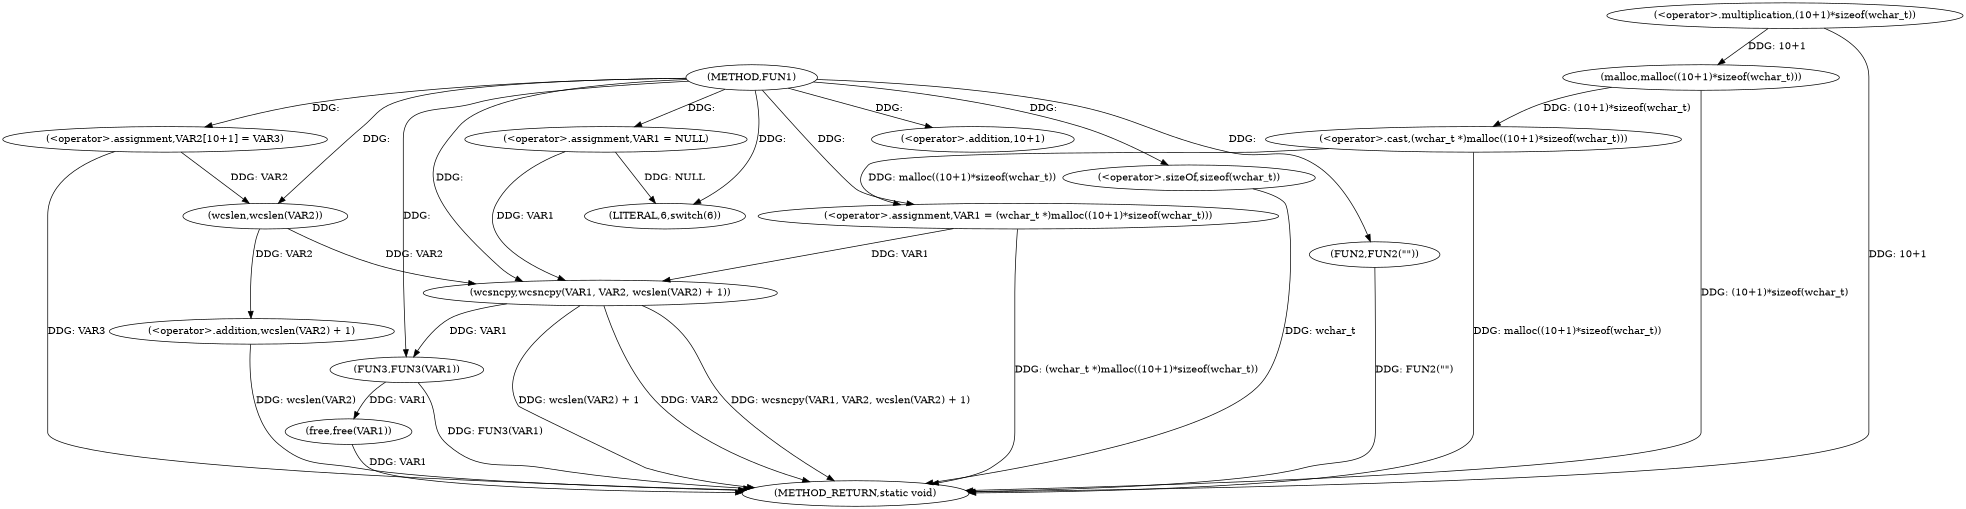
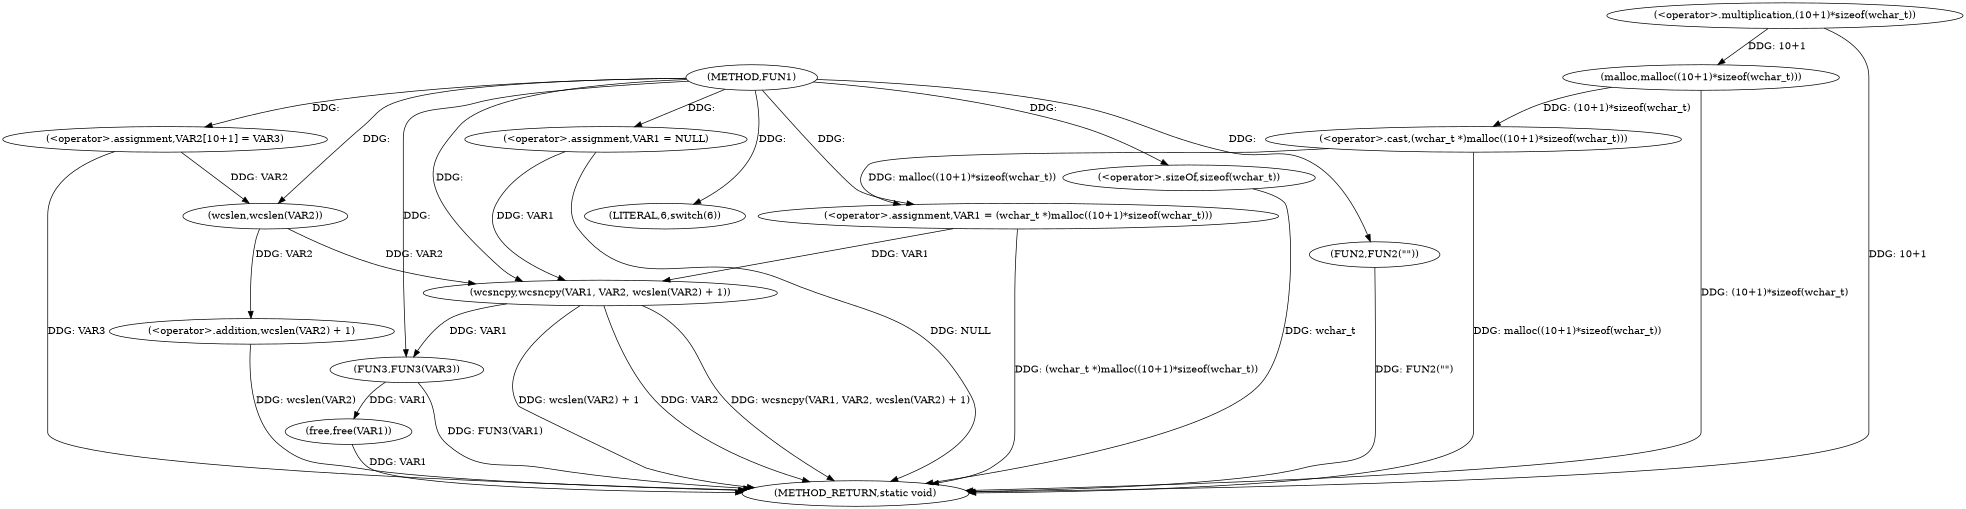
node "(<operator>.addition,10+1)": removed
edge "(<operator>.assignment,VAR1 = NULL)" -> "(LITERAL,6,switch(6))": now "(<operator>.assignment,VAR1 = NULL)" -> "(METHOD_RETURN,static void)"
node "(FUN3,FUN3(VAR1))": label "(FUN3,FUN3(VAR1))" -> "(FUN3,FUN3(VAR3))"
